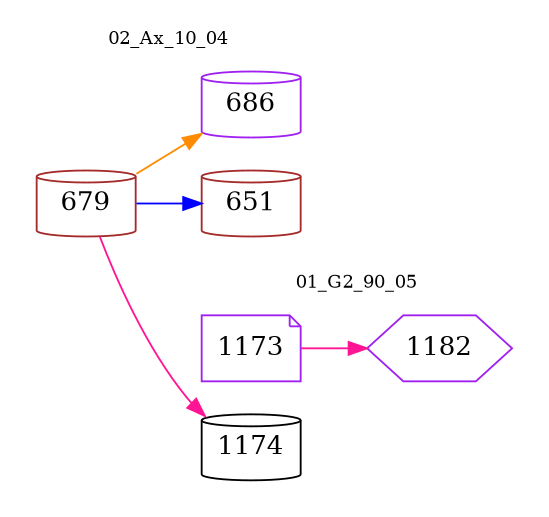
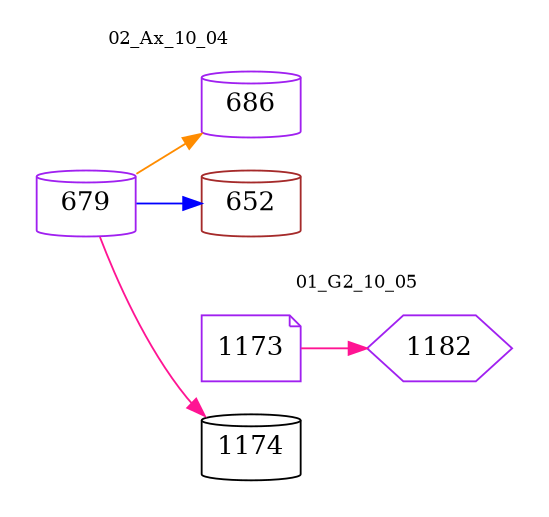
node "679": color brown -> purple
node "651": label "651" -> "652"
cluster "01_G2_90_05": label "01_G2_90_05" -> "01_G2_10_05"
